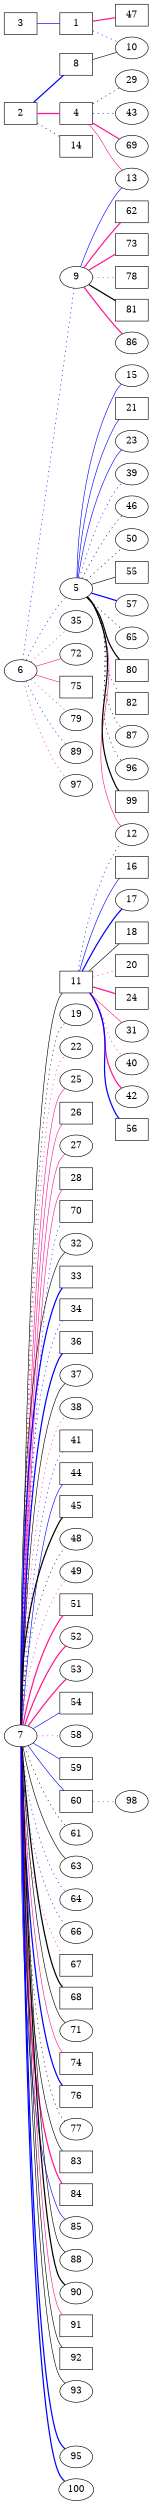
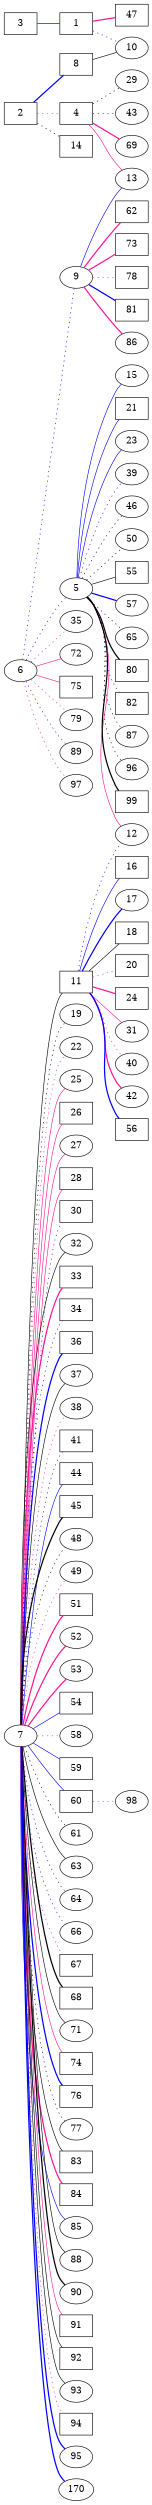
edge "2" -- "4": style bold -> dotted
edge "9" -- "81": color black -> blue
node "70": label "70" -> "30"
edge "33" -- "7": color blue -> deeppink
node "94": added
node "100": label "100" -> "170"
